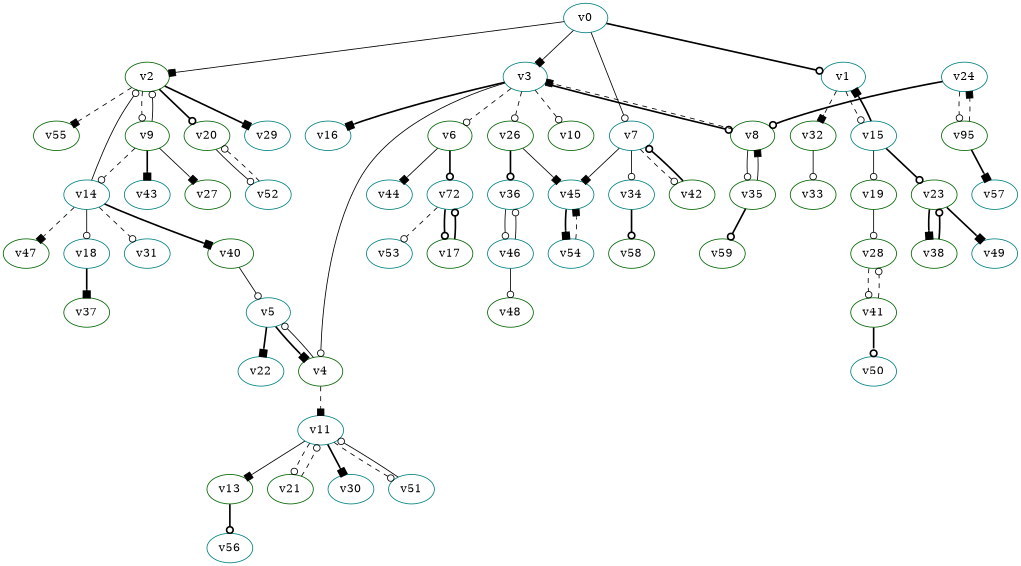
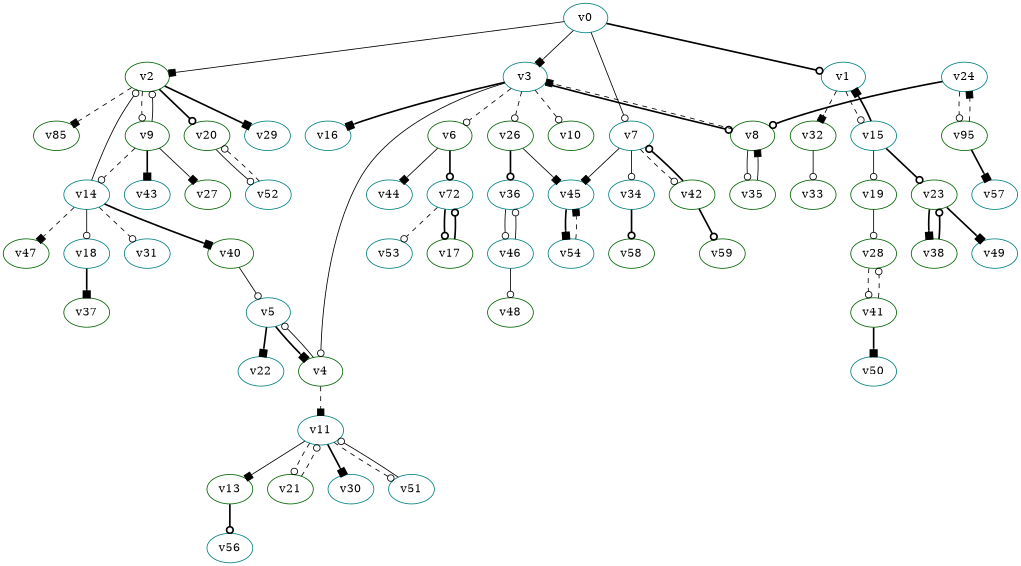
node "v55": label "v55" -> "v85"
edge "v35" -> "v59": now "v42" -> "v59"
edge "v41" -> "v50": arrowhead odot -> box
